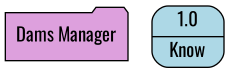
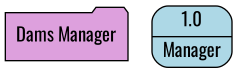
node "1.0": text "Know" -> "Manager"
